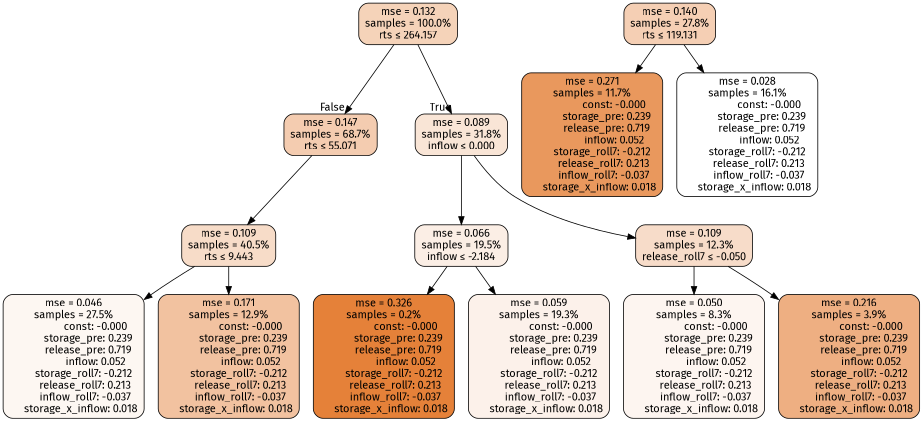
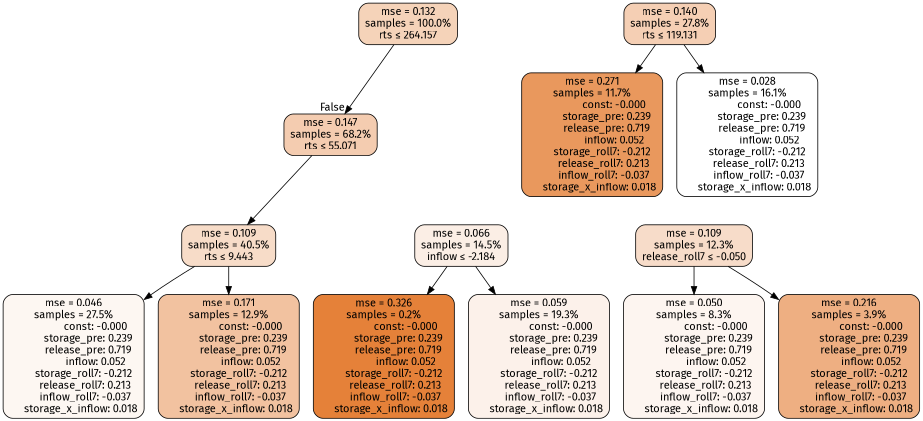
node "mse = 0.147 samples = 68.7% rts ≤ 55.071": label "mse = 0.147 samples = 68.7% rts ≤ 55.071" -> "mse = 0.147 samples = 68.2% rts ≤ 55.071"
node "mse = 0.089 samples = 31.8% inflow ≤ 0.000": removed
node "mse = 0.066 samples = 19.5% inflow ≤ -2.184": label "mse = 0.066 samples = 19.5% inflow ≤ -2.184" -> "mse = 0.066 samples = 14.5% inflow ≤ -2.184"
